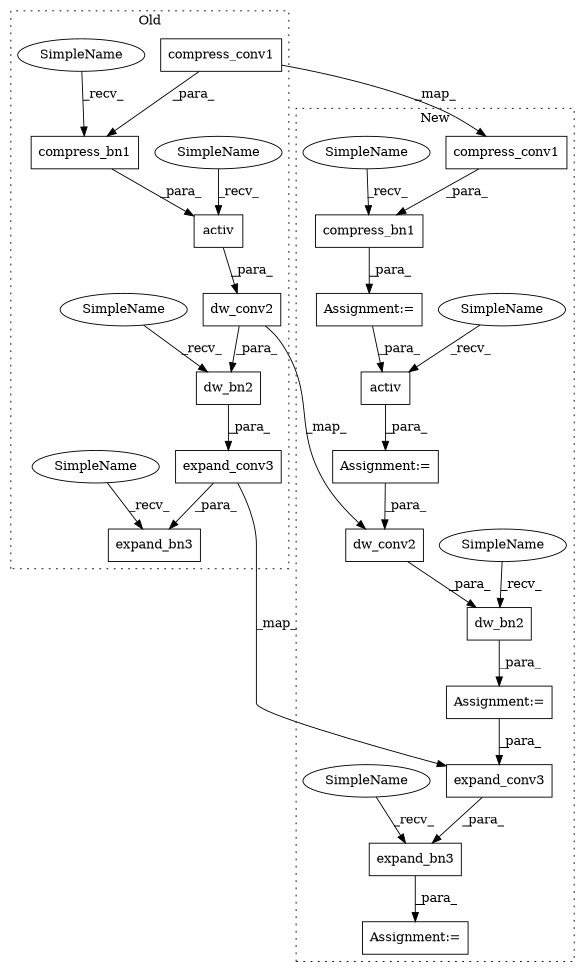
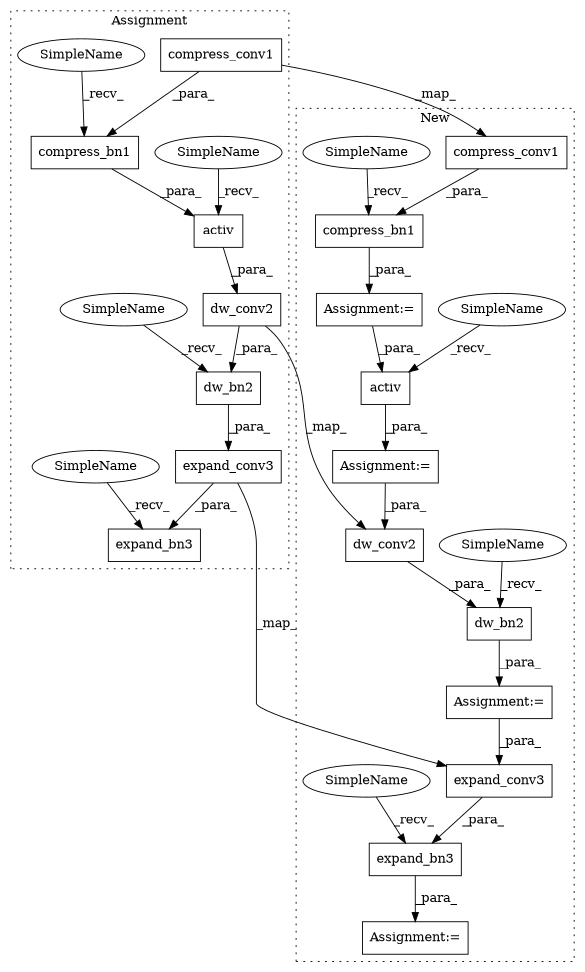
cluster "Old": label "Old" -> "Assignment"
